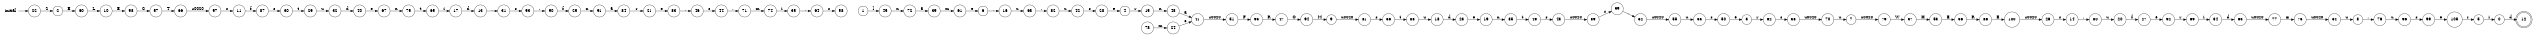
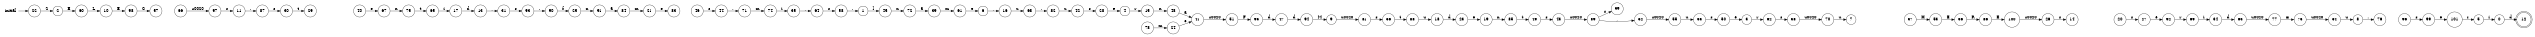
edge "11" -> "87": label "f" -> "."
edge "84" -> "21": label "r" -> "m"
edge "57" -> "66": removed, label "T"
node "32": removed
edge "83" -> "46": removed, label ","
edge "58" -> "1": added, label "."
edge "59" -> "52": now "89" -> "52"
edge "95" -> "47": label "R" -> "d"
edge "47" -> "94": label "O" -> "d"
edge "20" -> "27": label "f" -> "s"
node "79": removed
node "80": removed
edge "76" -> "96": removed, label "u"
node "105": label "105" -> "101"
